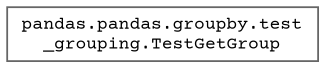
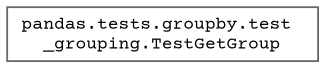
node "pandas.pandas.groupby.test _grouping.TestGetGroup": label "pandas.pandas.groupby.test _grouping.TestGetGroup" -> "pandas.tests.groupby.test _grouping.TestGetGroup"
